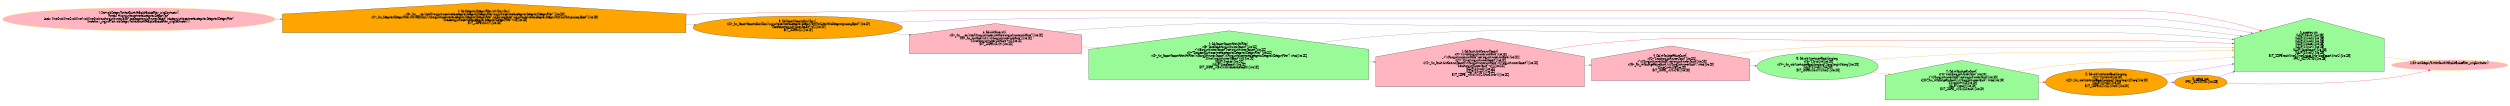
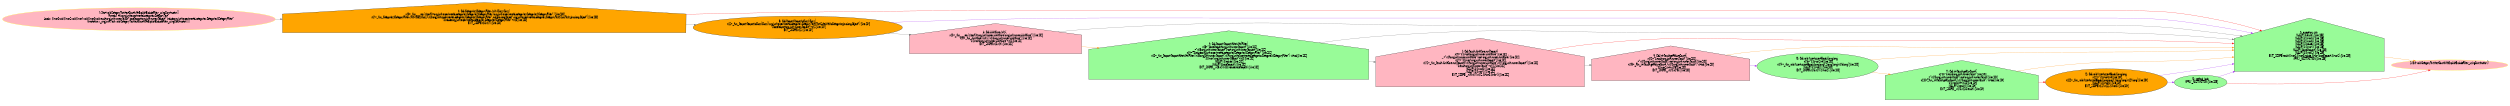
node "13:  method_body APPLY_ABSTRACTION; [line 205]": fillcolor orange -> palegreen
